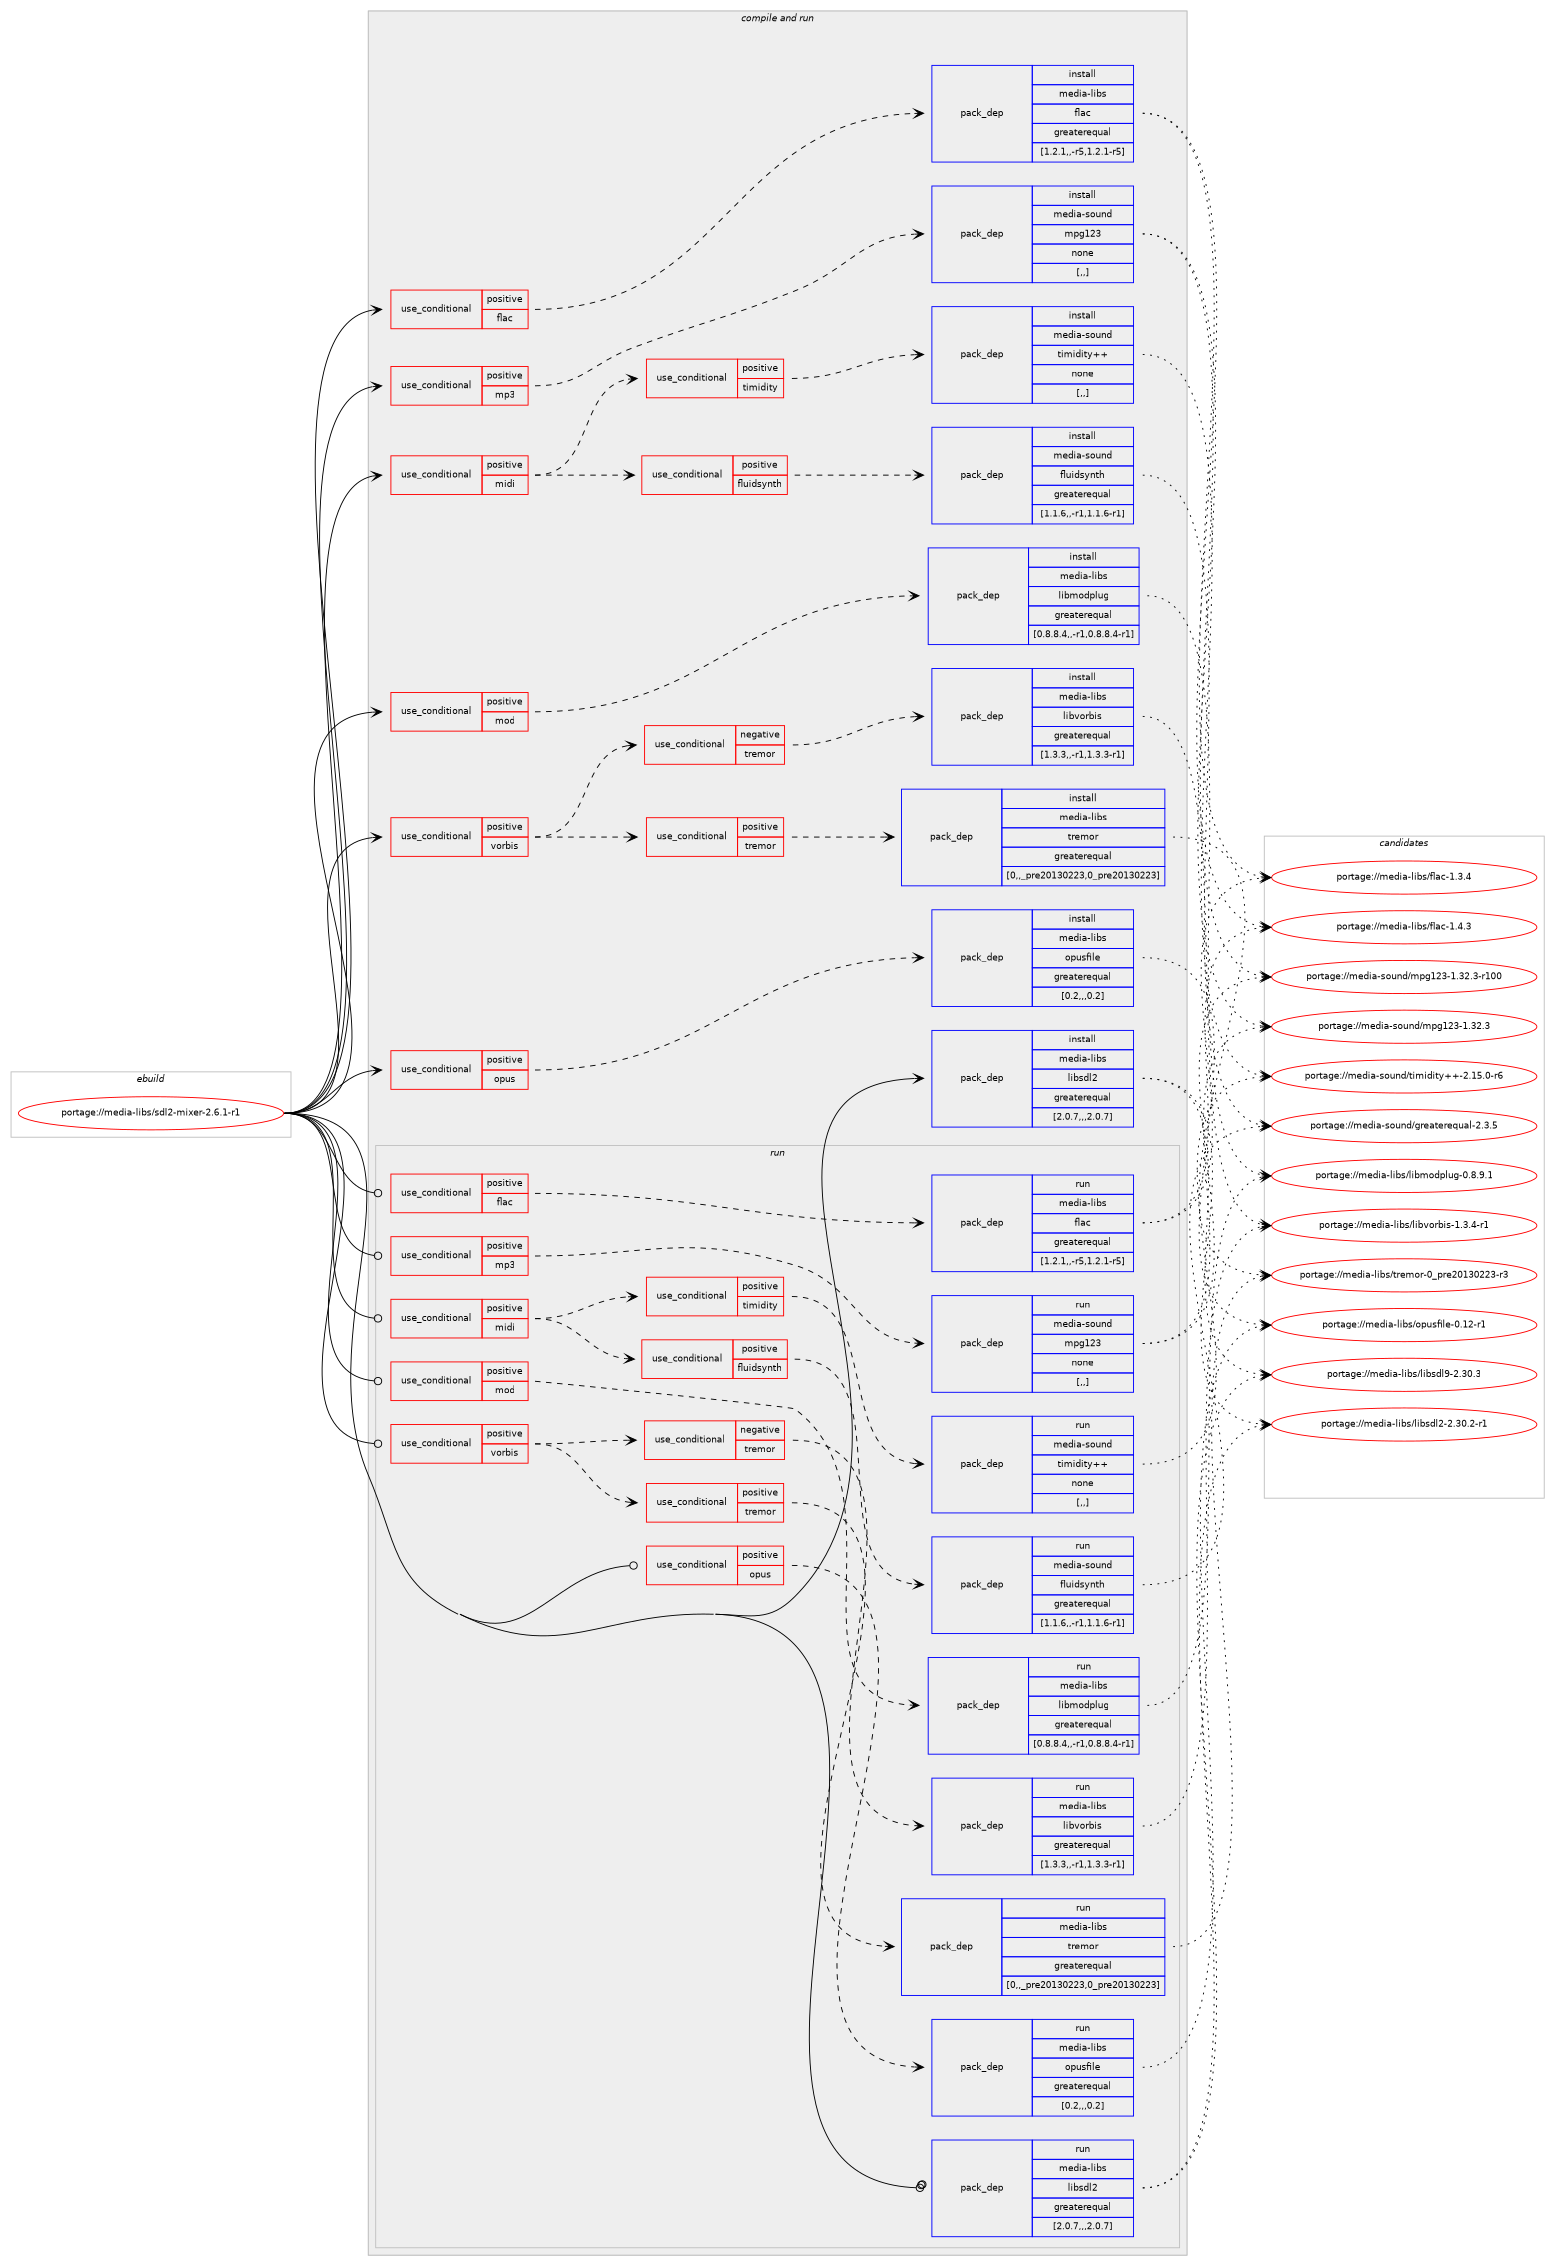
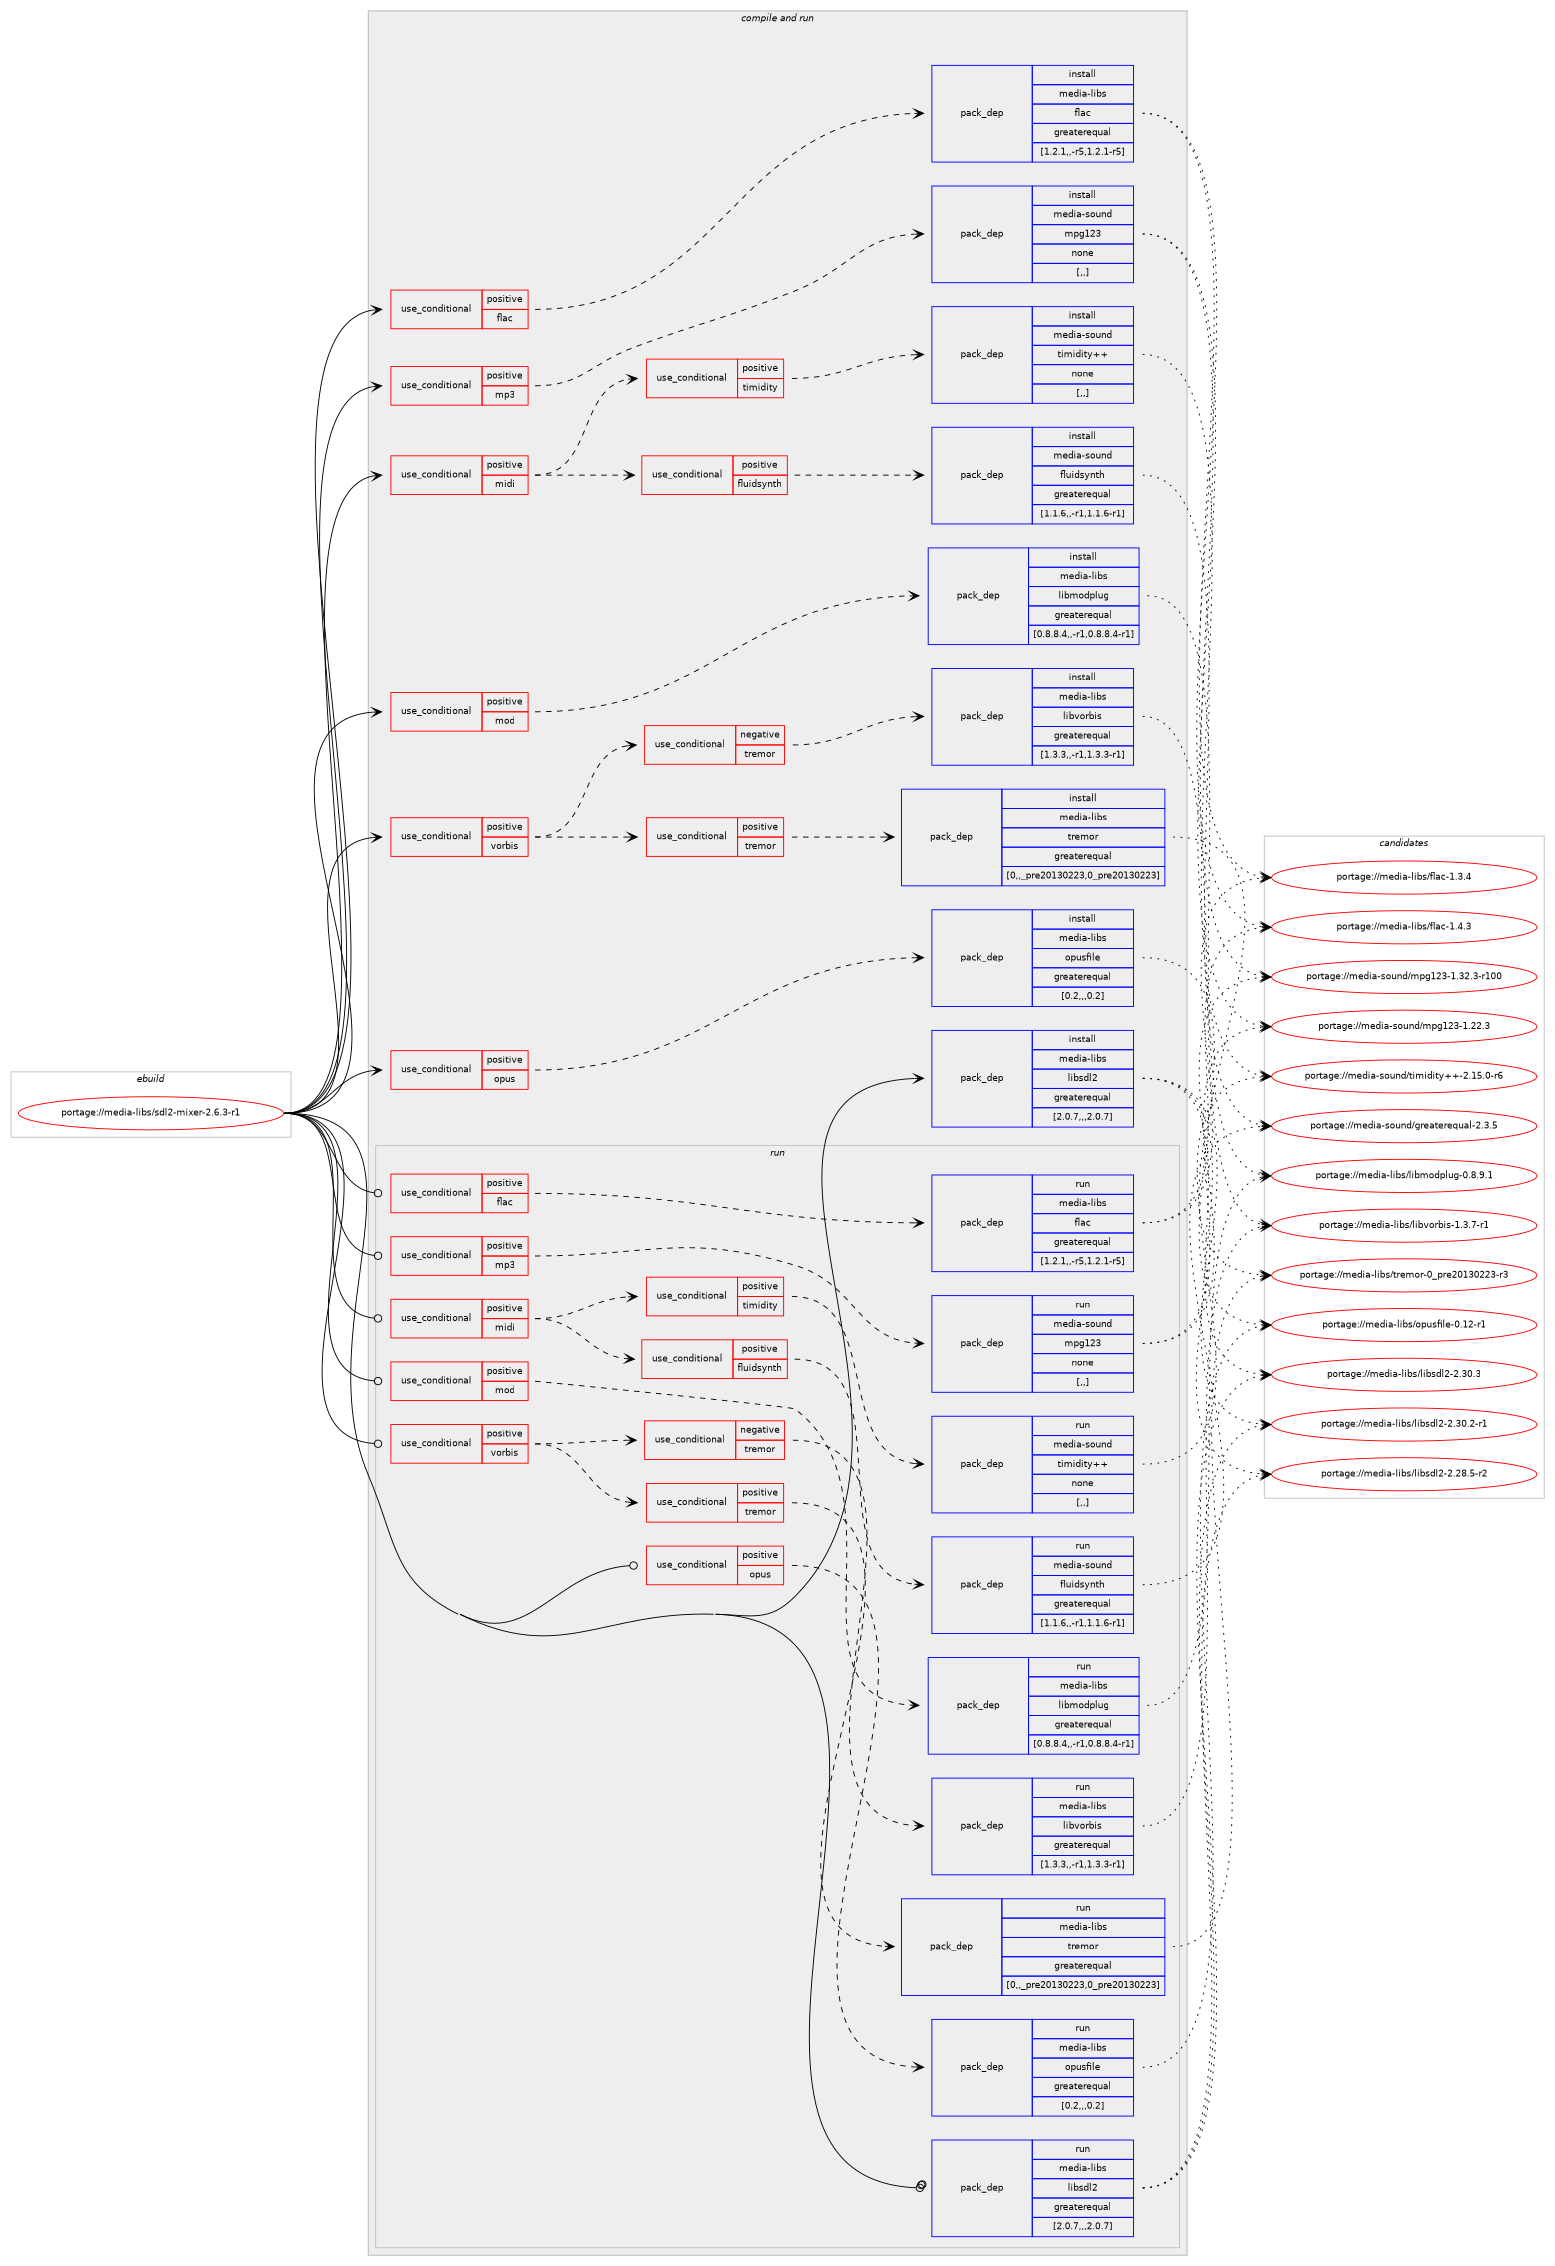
node "portage://media-sound/mpg123-1.32.3": label "portage://media-sound/mpg123-1.32.3" -> "portage://media-sound/mpg123-1.22.3"
node "portage://media-libs/sdl2-mixer-2.6.1-r1": label "portage://media-libs/sdl2-mixer-2.6.1-r1" -> "portage://media-libs/sdl2-mixer-2.6.3-r1"
node "portage://media-libs/libvorbis-1.3.4-r1": label "portage://media-libs/libvorbis-1.3.4-r1" -> "portage://media-libs/libvorbis-1.3.7-r1"
node "portage://media-libs/libsdl9-2.30.3": label "portage://media-libs/libsdl9-2.30.3" -> "portage://media-libs/libsdl2-2.30.3"
node "portage://media-libs/libsdl2-2.28.5-r2": added
